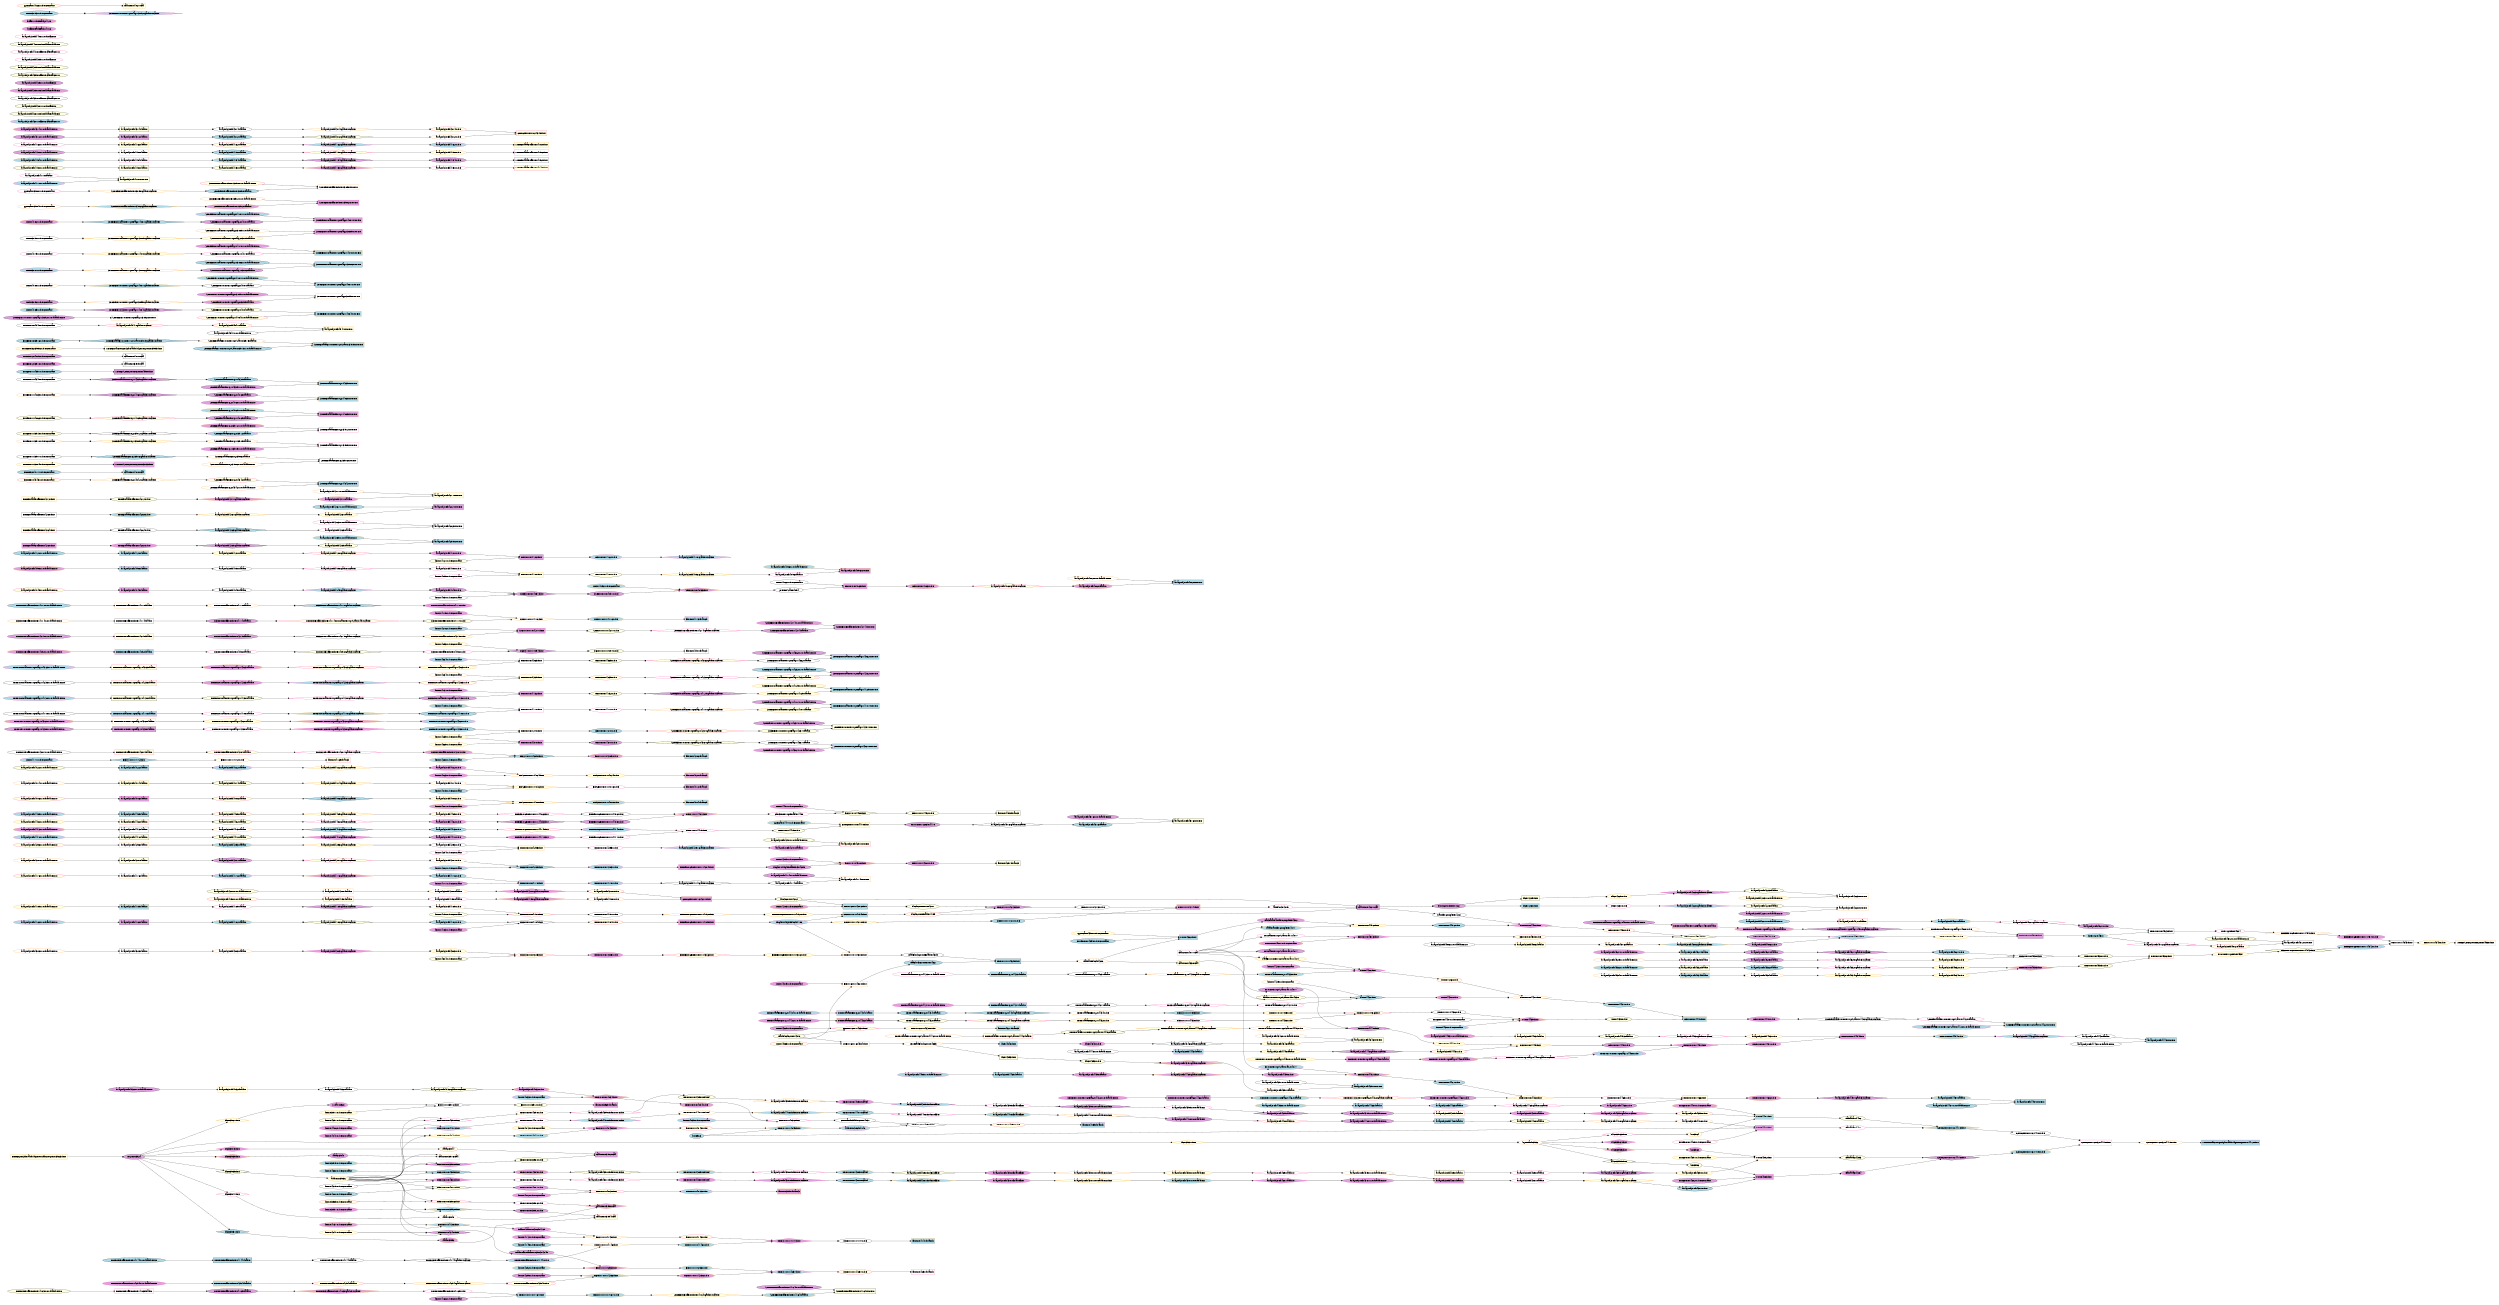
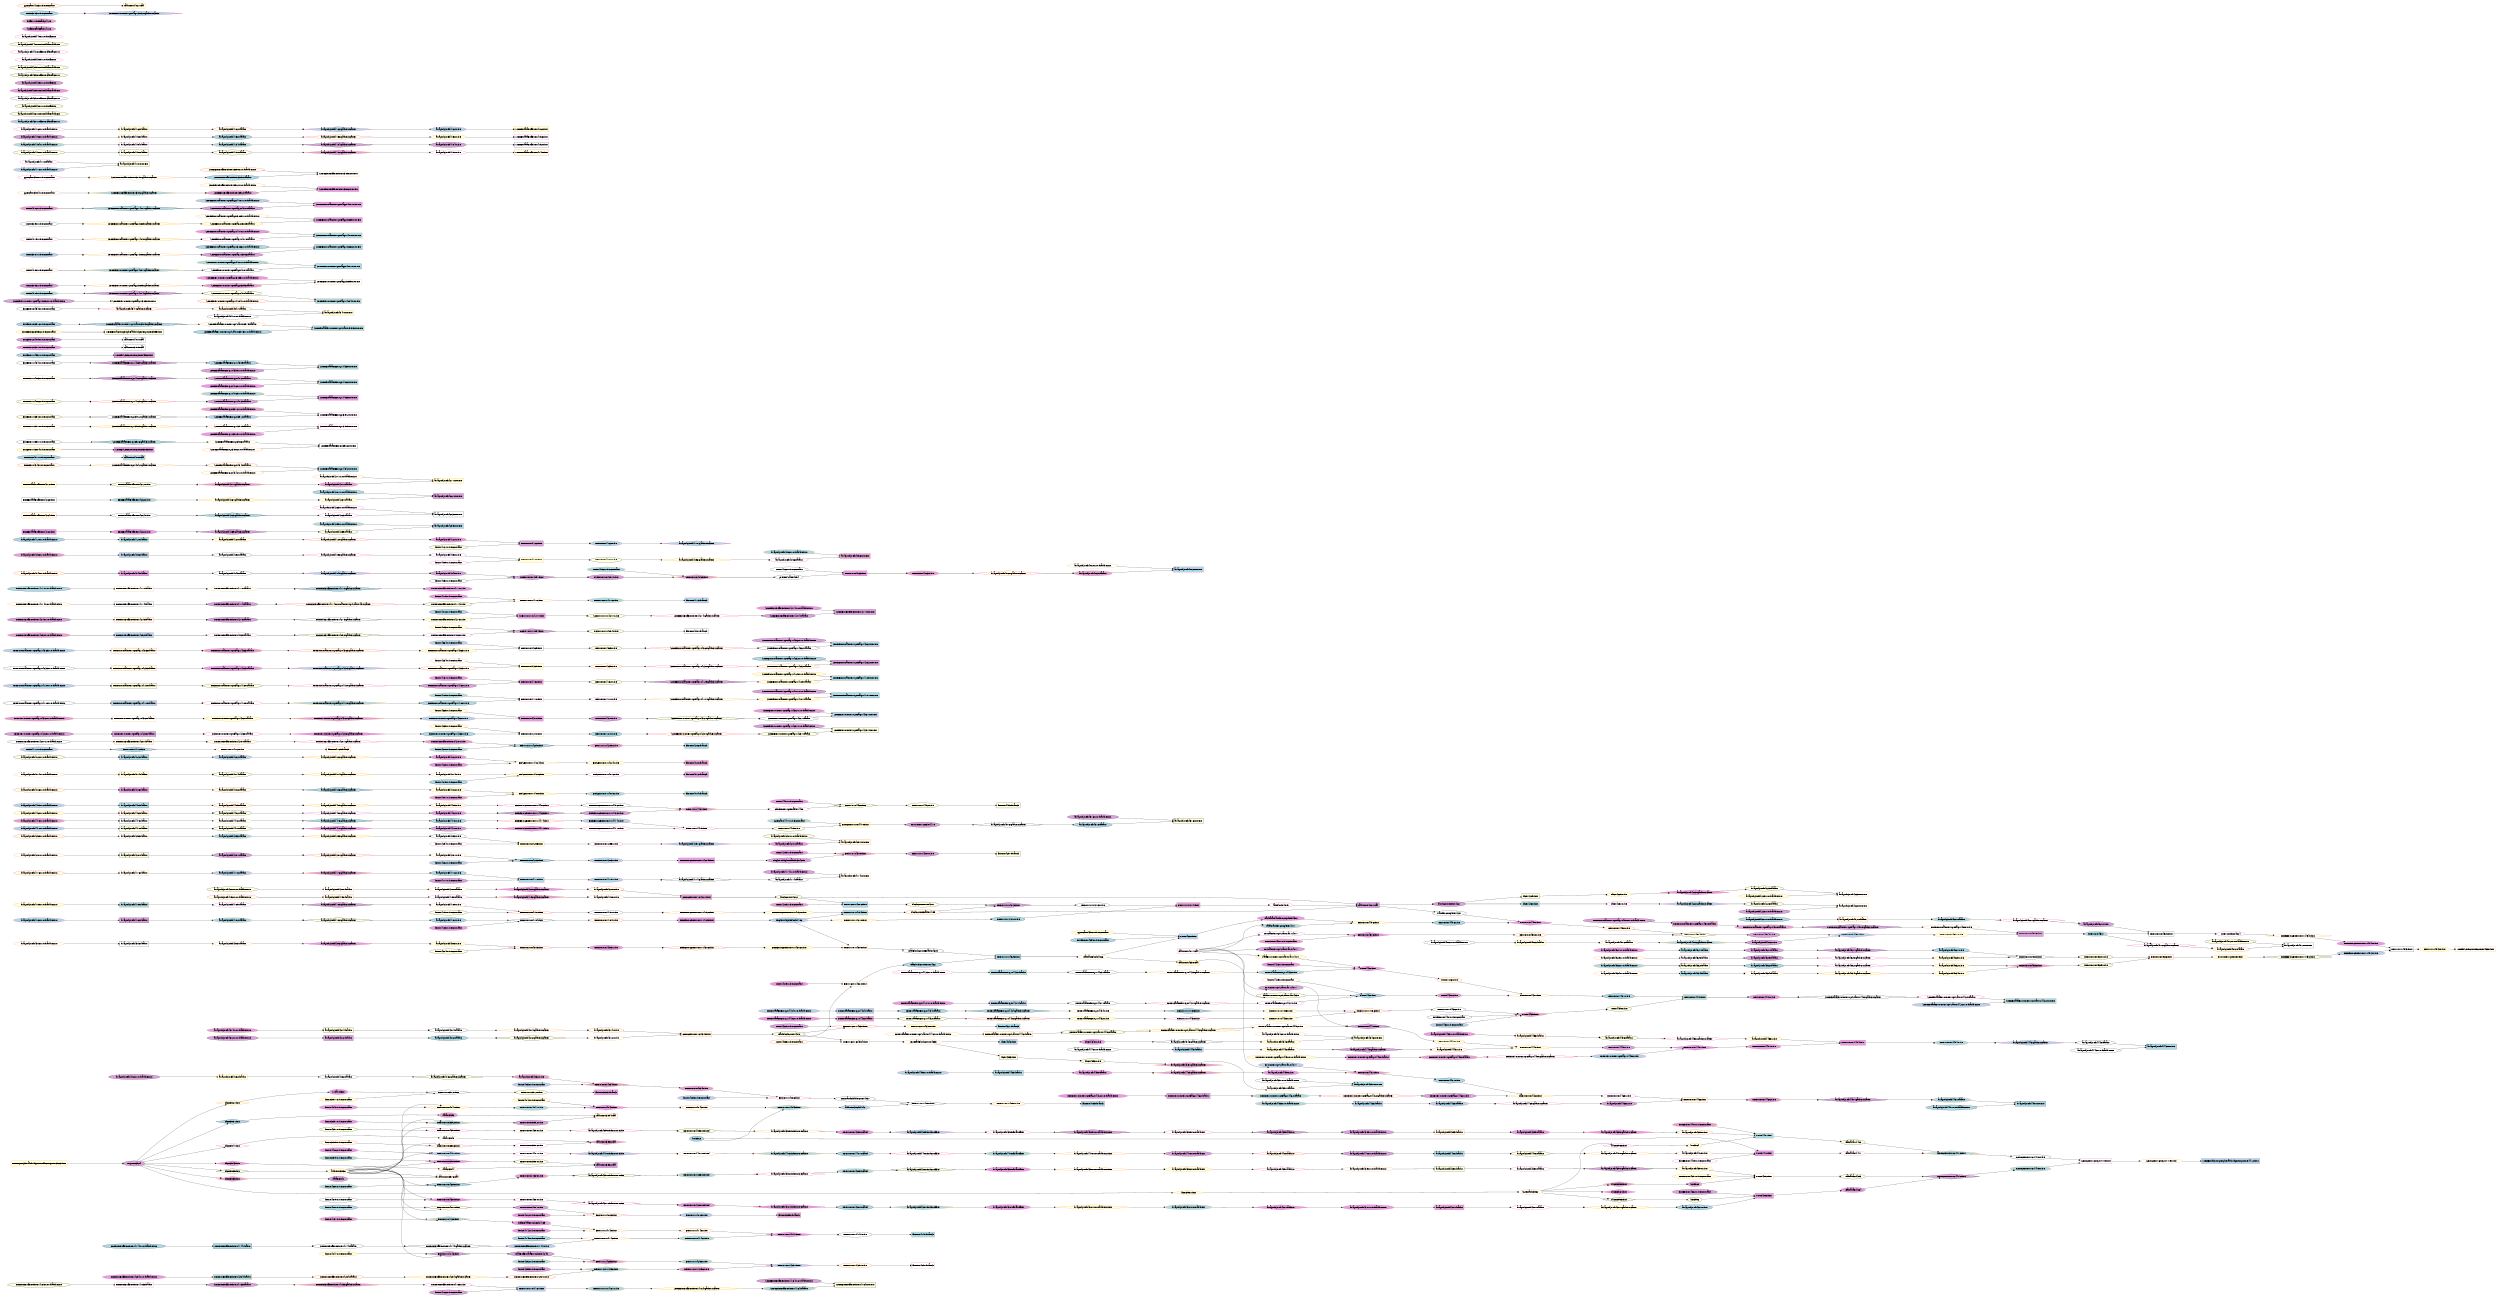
edge "konst_4239_wire_constant" -> "OR_u8_u8_4370_inst": now "LOAD_errorInterruptFlag1_4368_wire" -> "OR_u8_u8_4370_inst"
node "BITREDUCEOR_u8_u1_4471_inst": shape ellipse -> diamond
edge "CONCAT_u8_u16_4315_inst" -> "readBlockCount_4316": added
edge "array_obj_ref_4390_word_address_0" -> "array_obj_ref_4381_load_0": now "array_obj_ref_4390_word_address_0" -> "array_obj_ref_4390_load_0"
